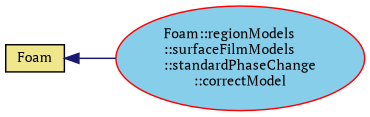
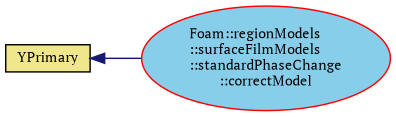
node "Foam": label "Foam" -> "YPrimary"
